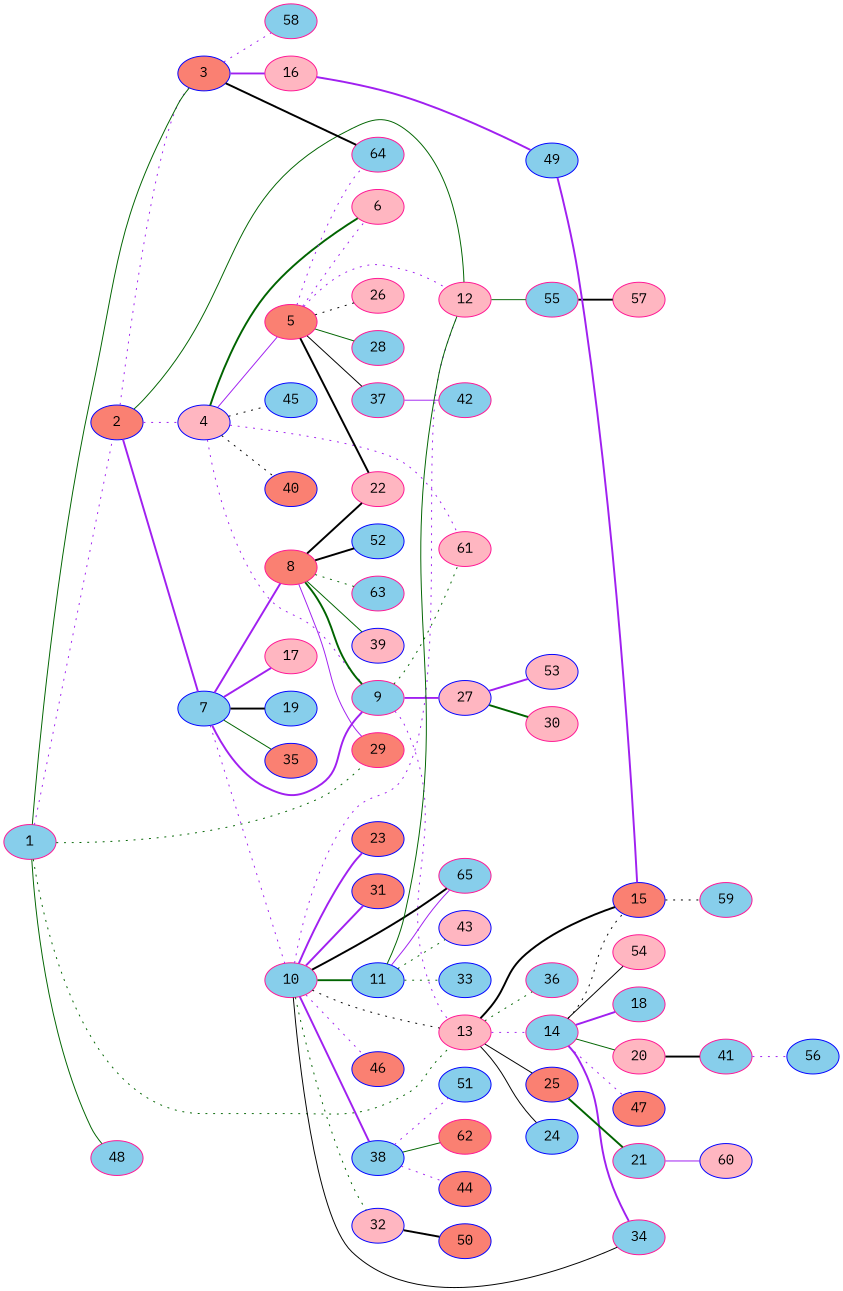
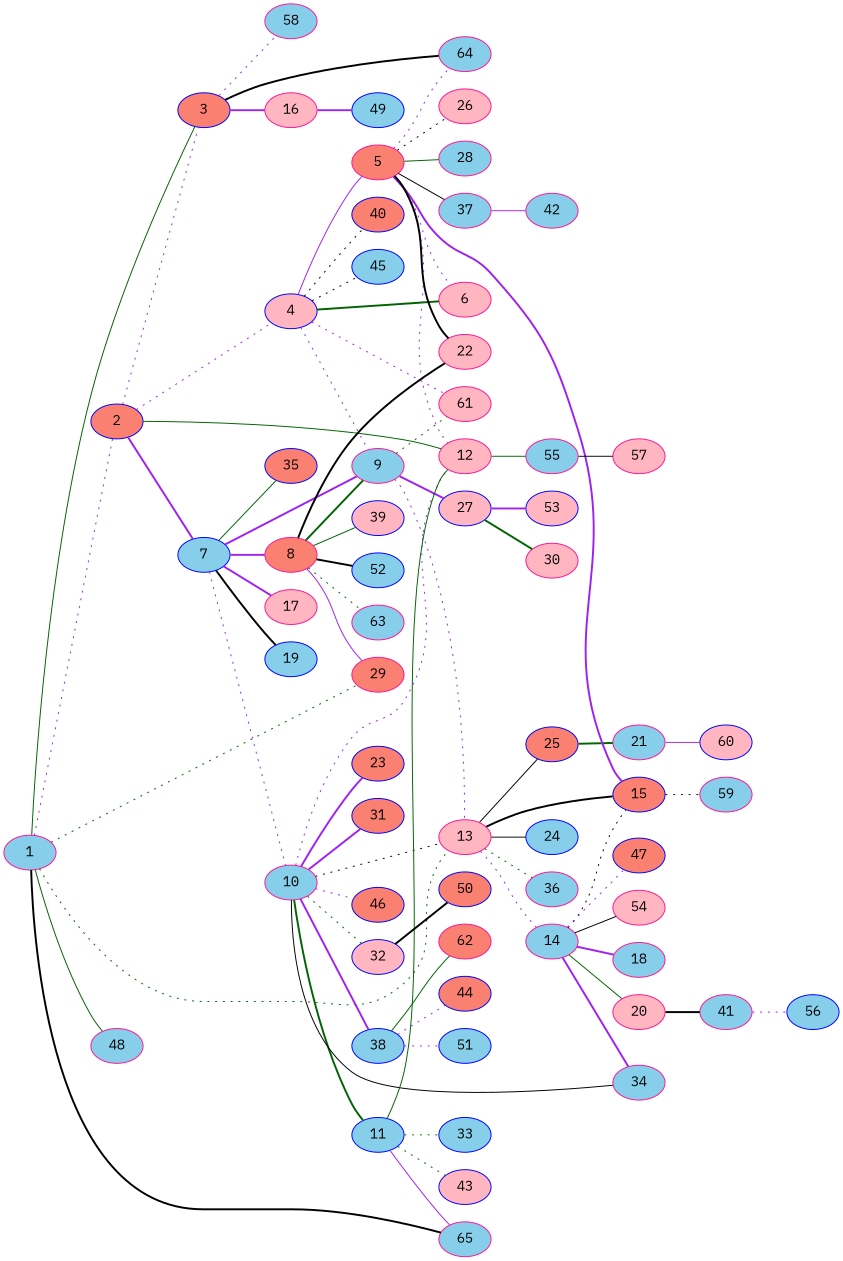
edge "55" -- "57": style bold -> solid
edge "49" -- "15": now "5" -- "15"
edge "65" -- "10": now "65" -- "1"
